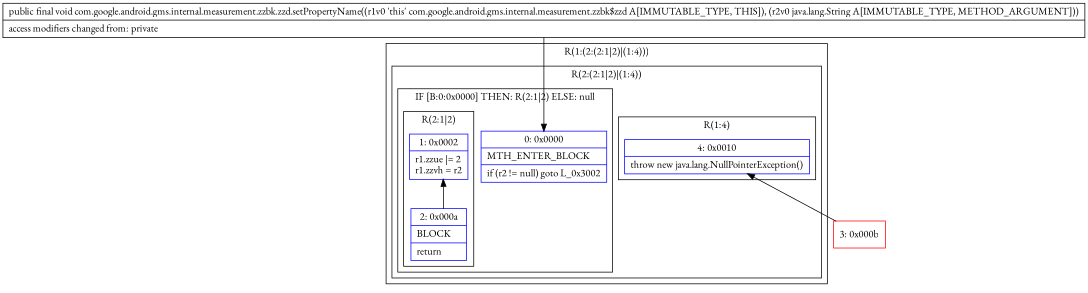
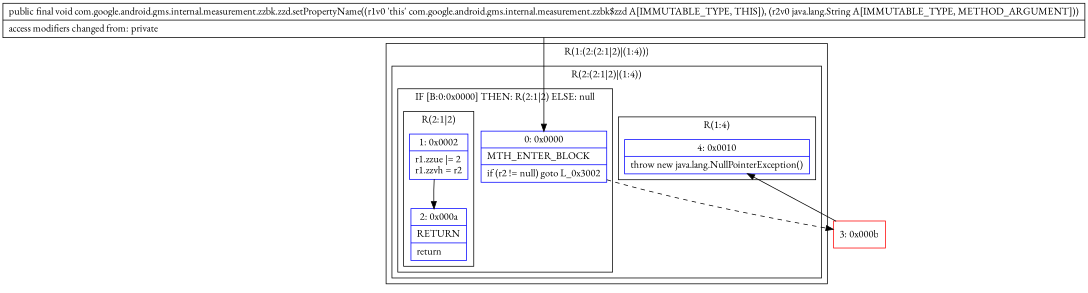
edge "2: 0x000a" -> "1: 0x0002": reversed
edge "0: 0x0000" -> "3: 0x000b": added
node "2: 0x000a": text "BLOCK" -> "RETURN"
